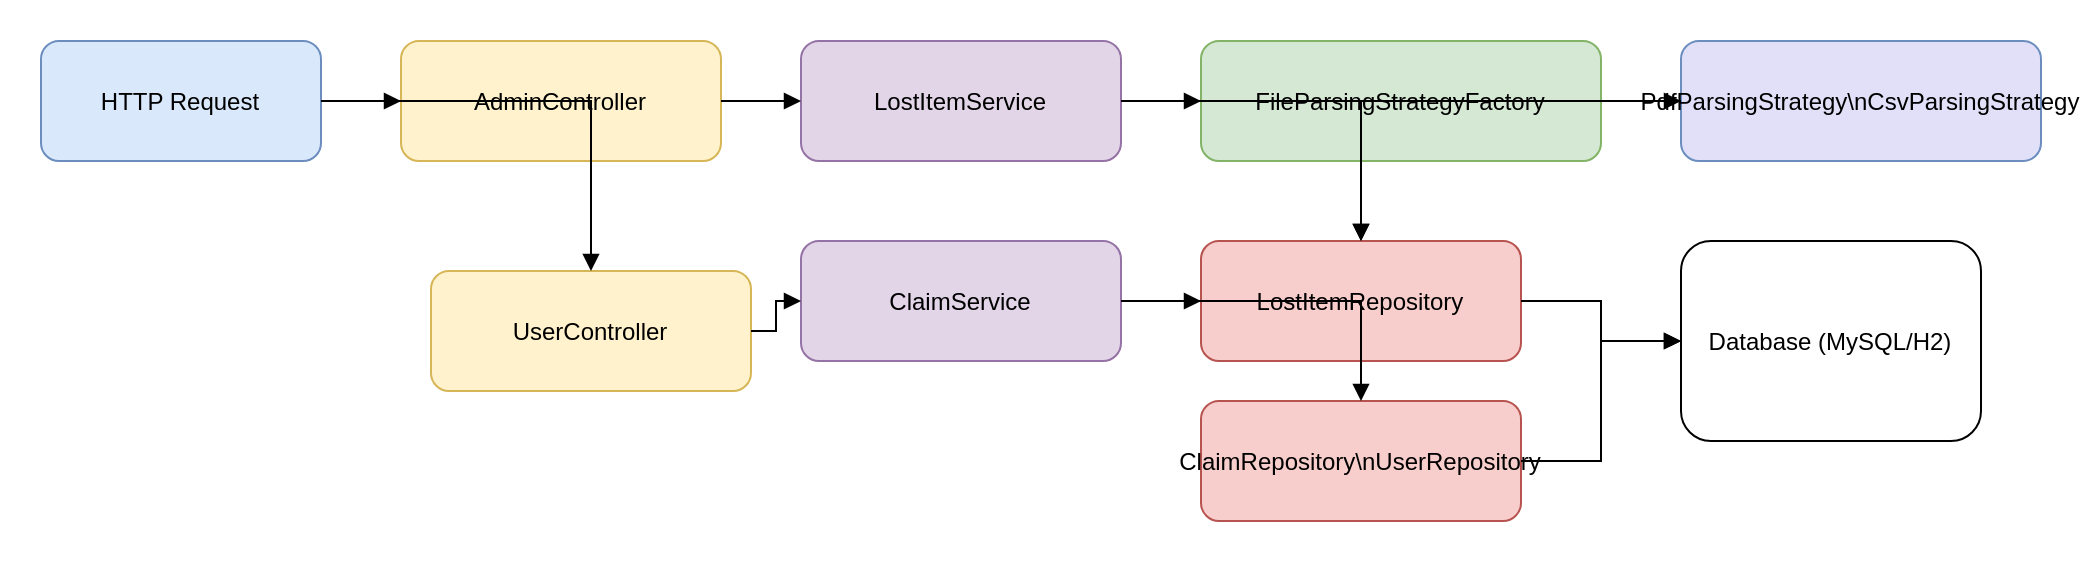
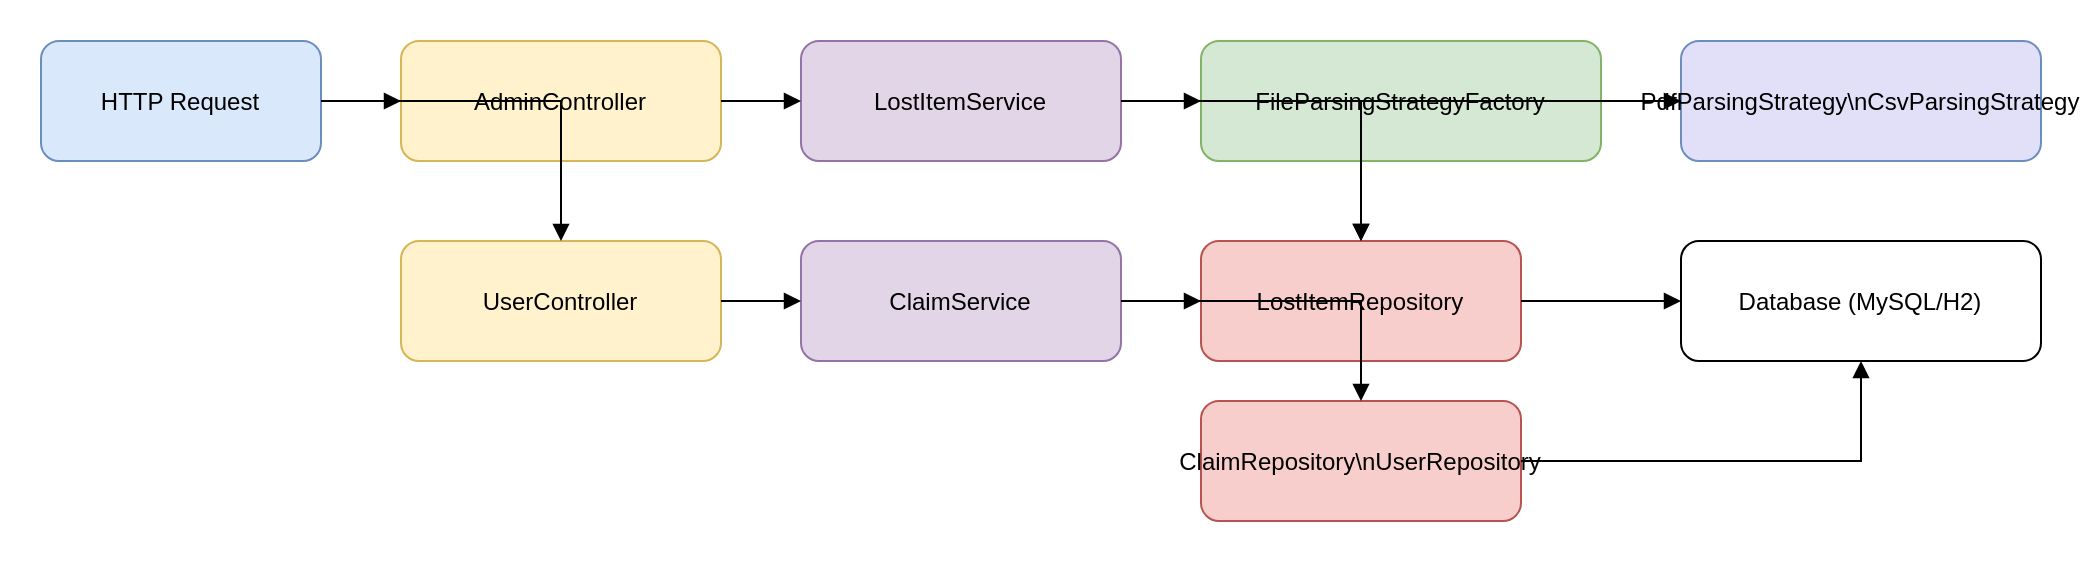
node "UserController": moved (591, 331) -> (561, 301)
node "Database (MySQL/H2)": size 300x200 -> 360x120
